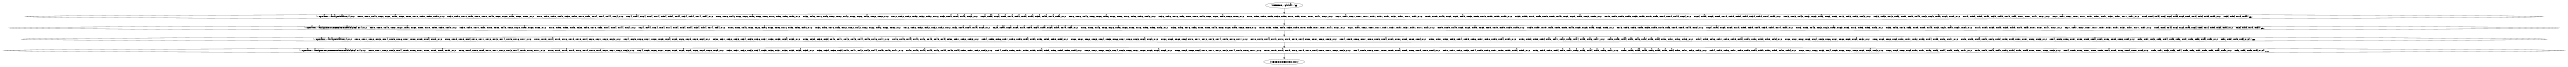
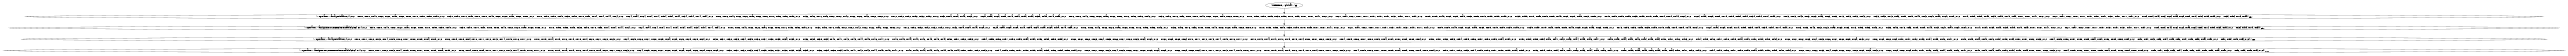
node "(METHOD_RETURN,ANY)": removed
